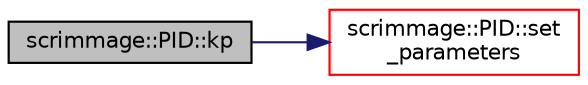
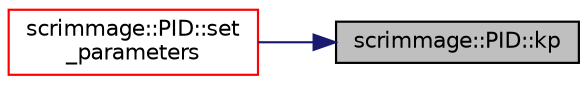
edge "scrimmage::PID::kp" -> "scrimmage::PID::set _parameters": reversed
